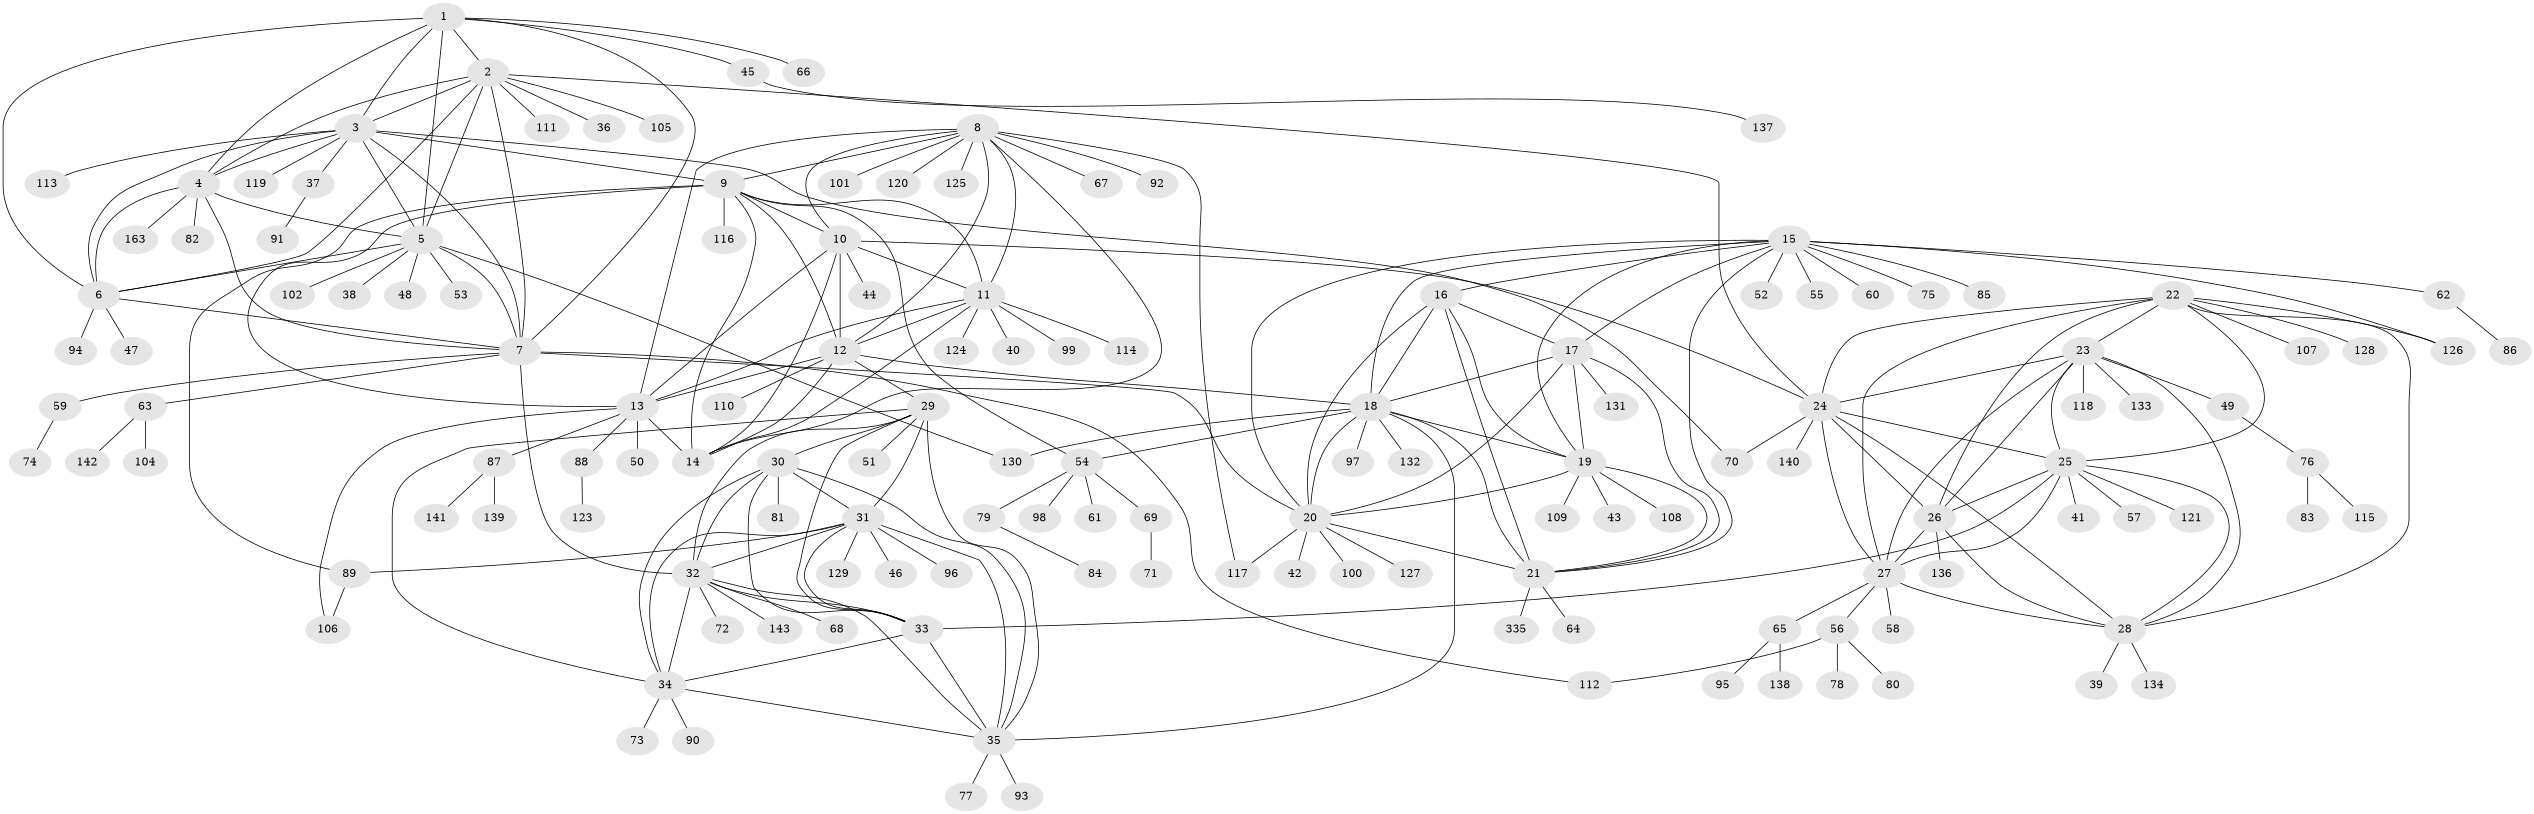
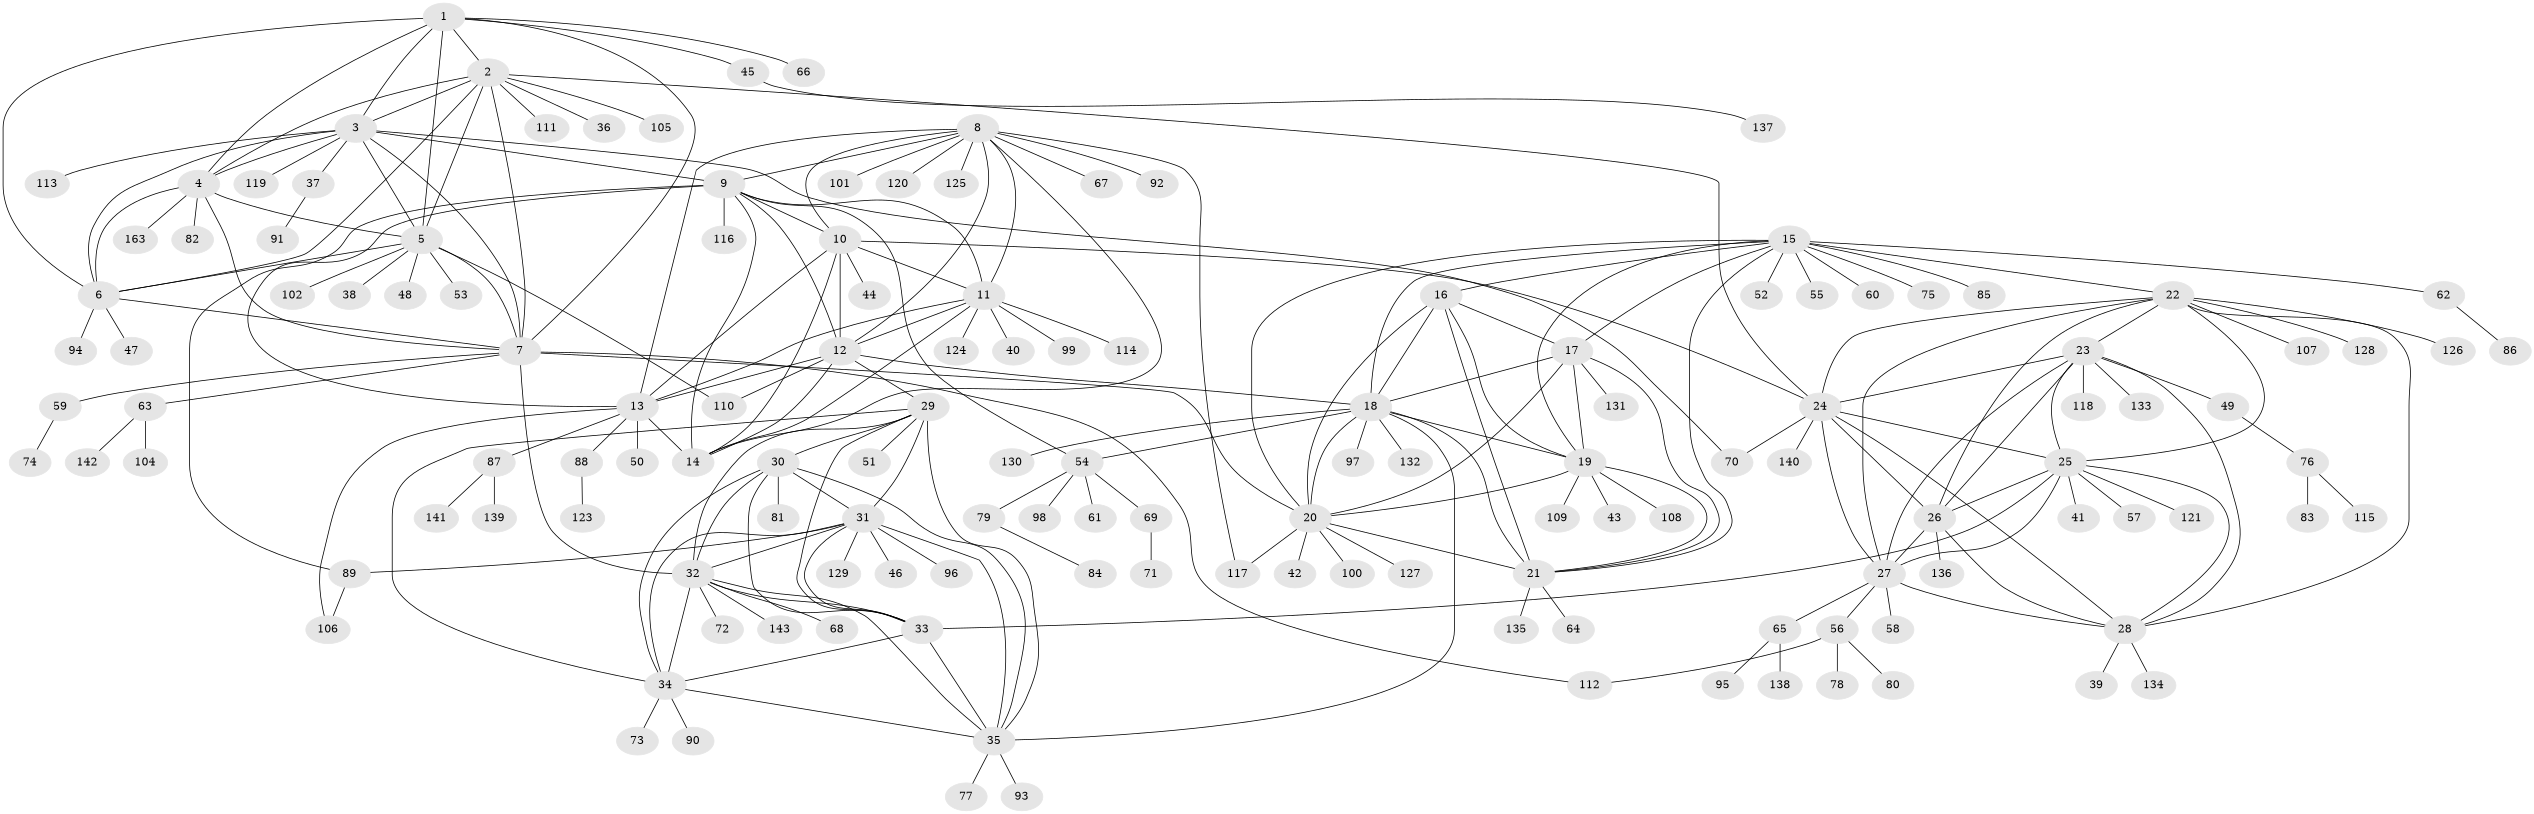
edge "15" -- "126": now "15" -- "22"
edge "5" -- "130": now "5" -- "110"
node "335": label "335" -> "135"
